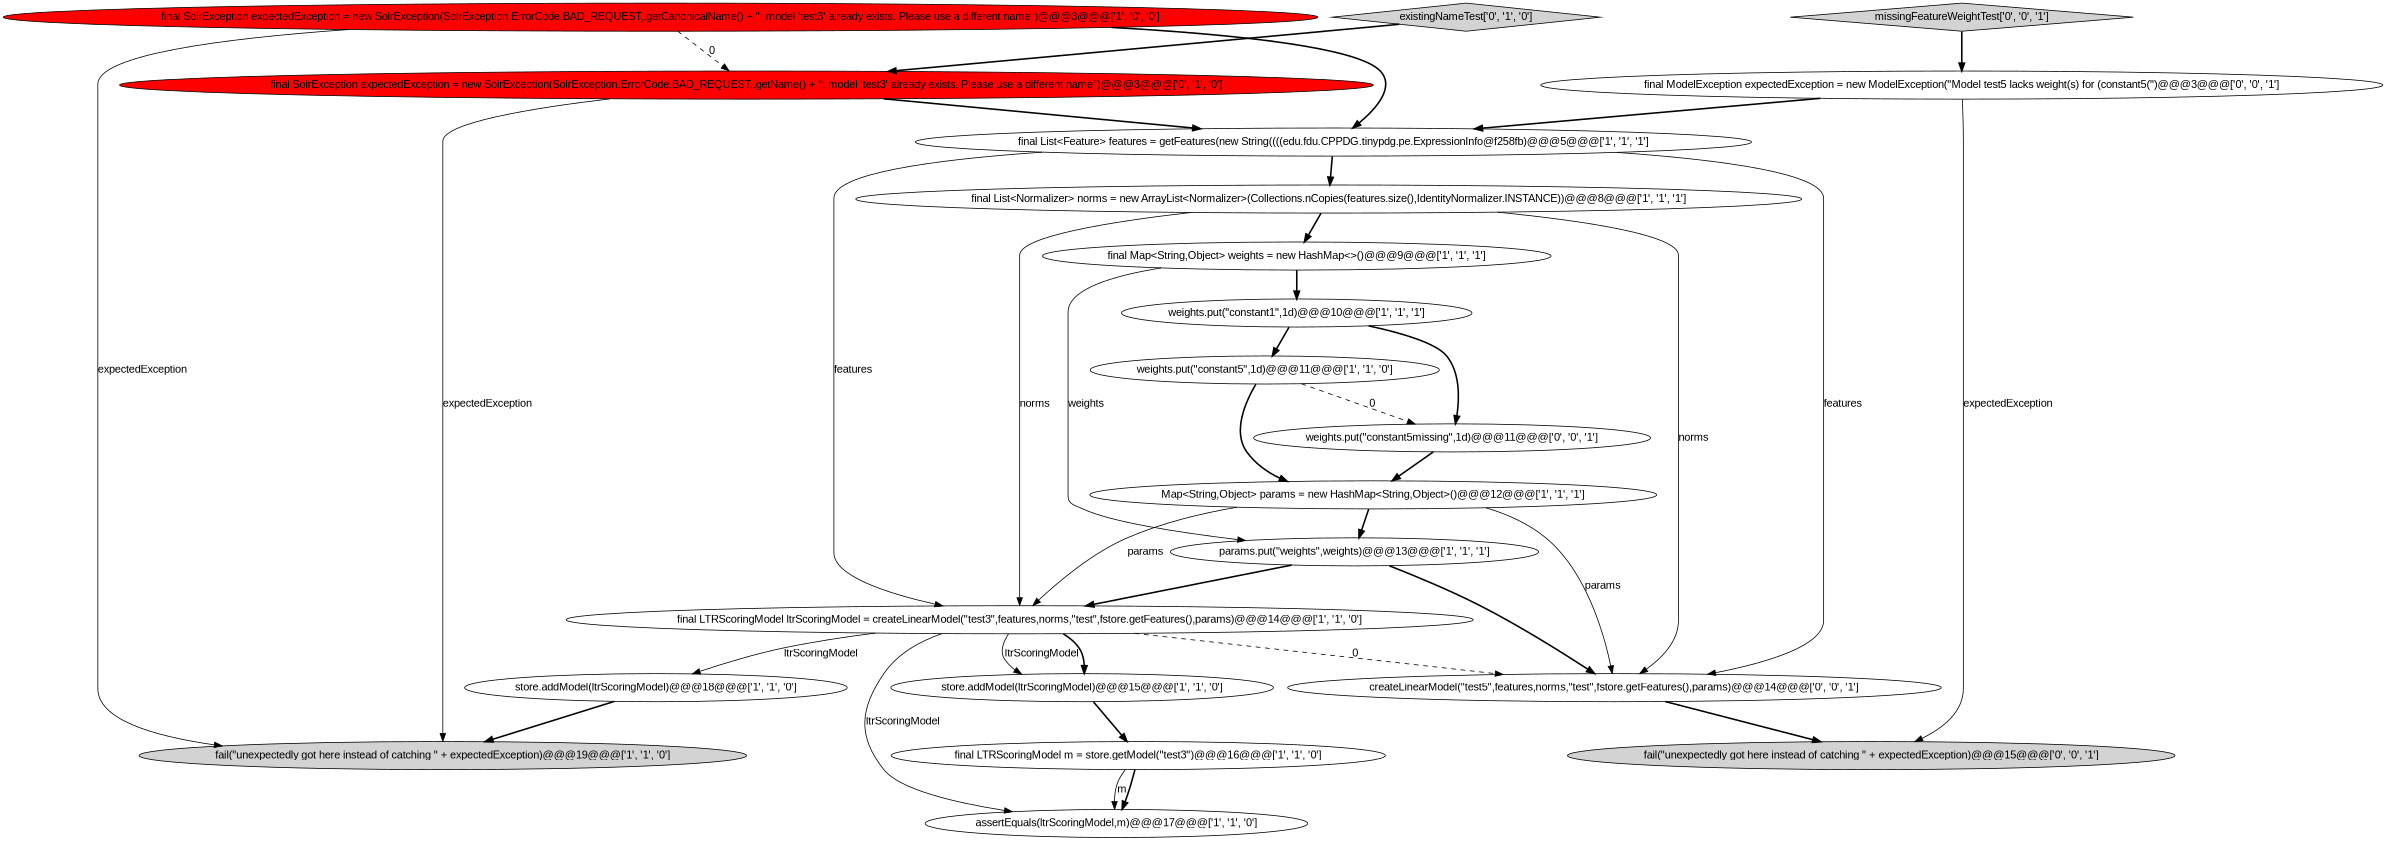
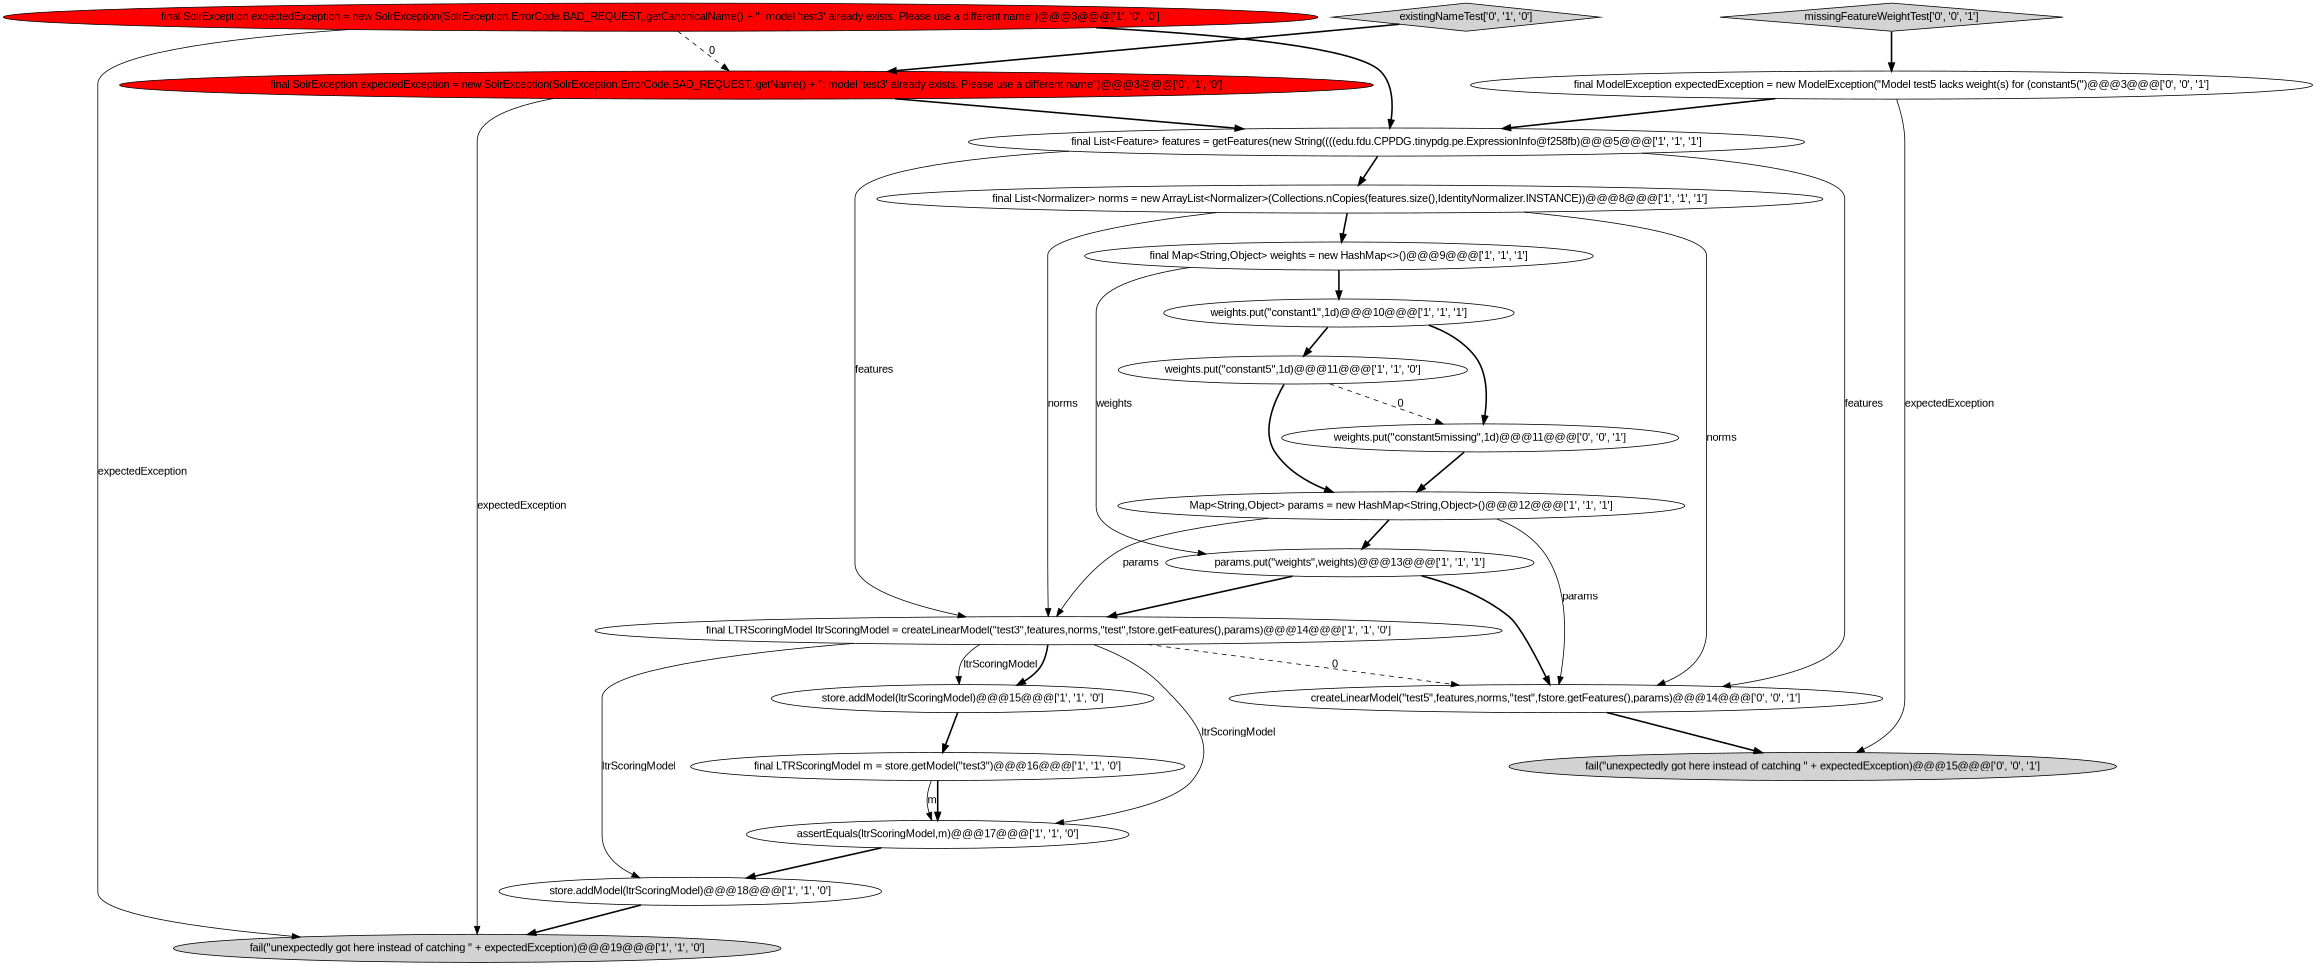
edge "assertEquals(ltrScoringModel,m)@@@17@@@['1', '1', '0']" -> "store.addModel(ltrScoringModel)@@@18@@@['1', '1', '0']": added
